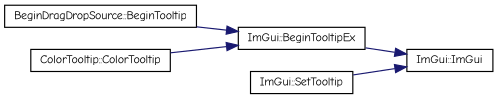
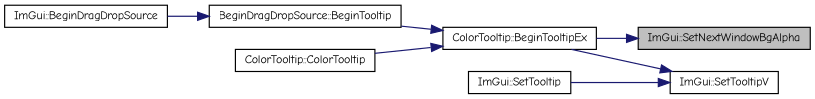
node "ImGui::BeginDragDropSource": added
node "ImGui::BeginTooltipEx": label "ImGui::BeginTooltipEx" -> "ColorTooltip::BeginTooltipEx"
node "ImGui::SetNextWindowBgAlpha": added
node "ImGui::ImGui": label "ImGui::ImGui" -> "ImGui::SetTooltipV"
